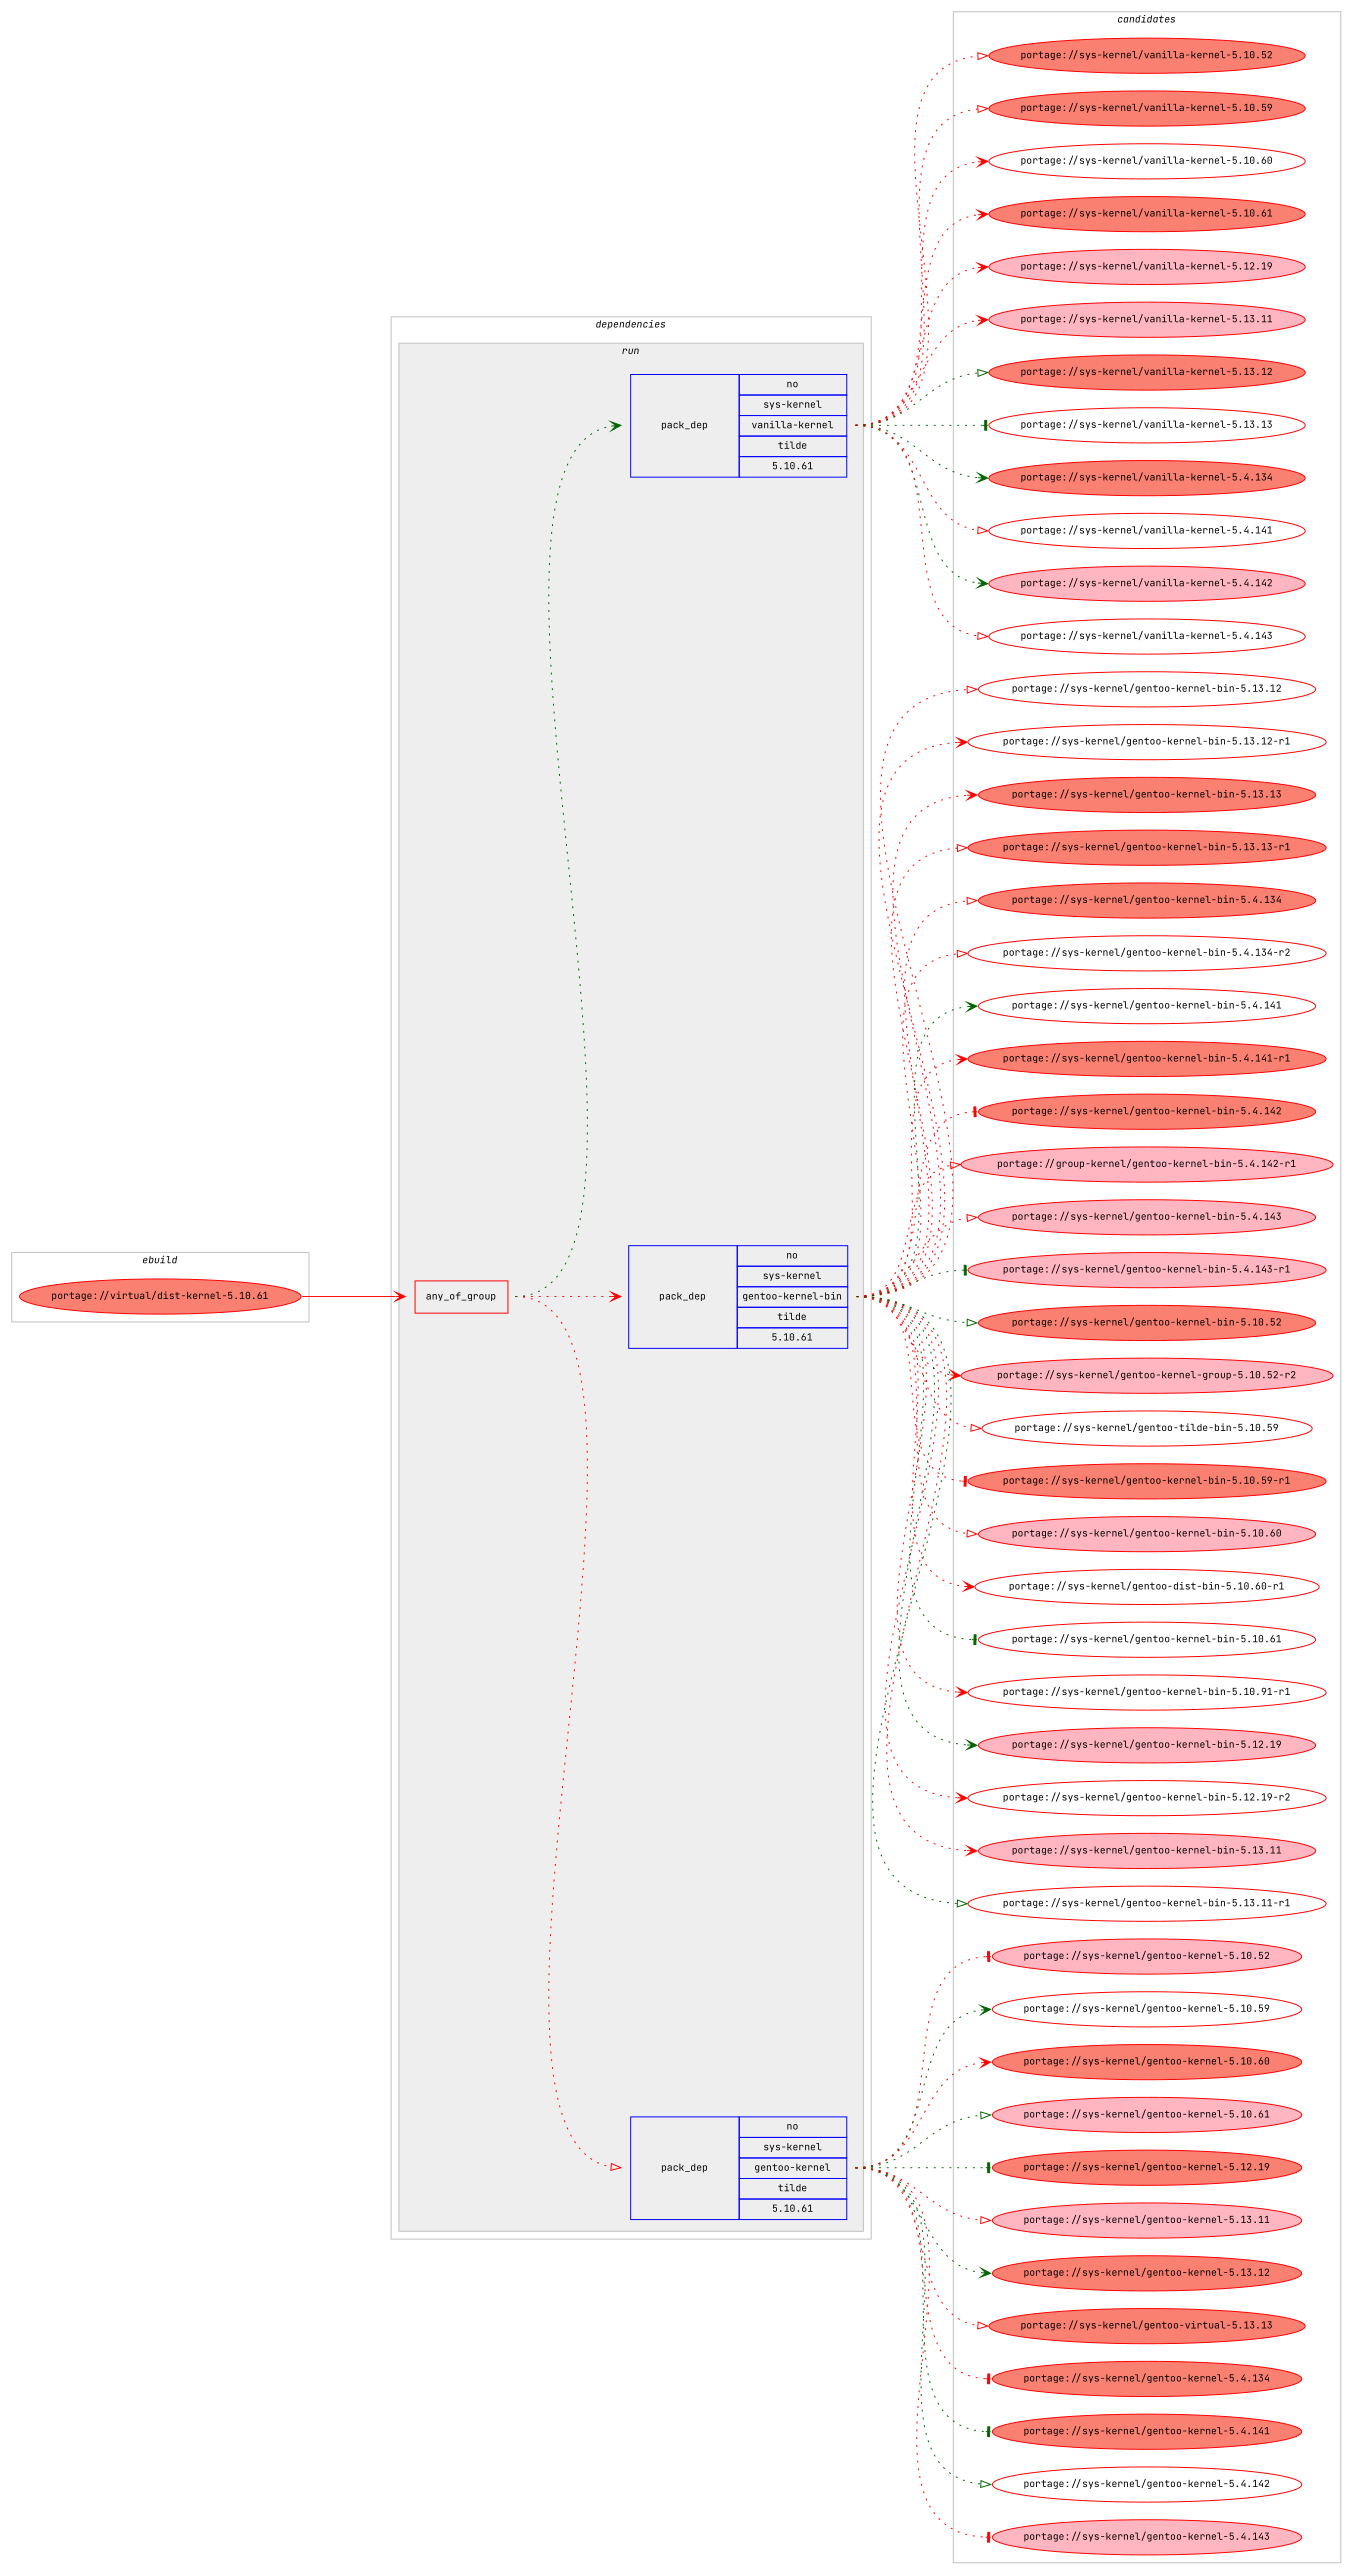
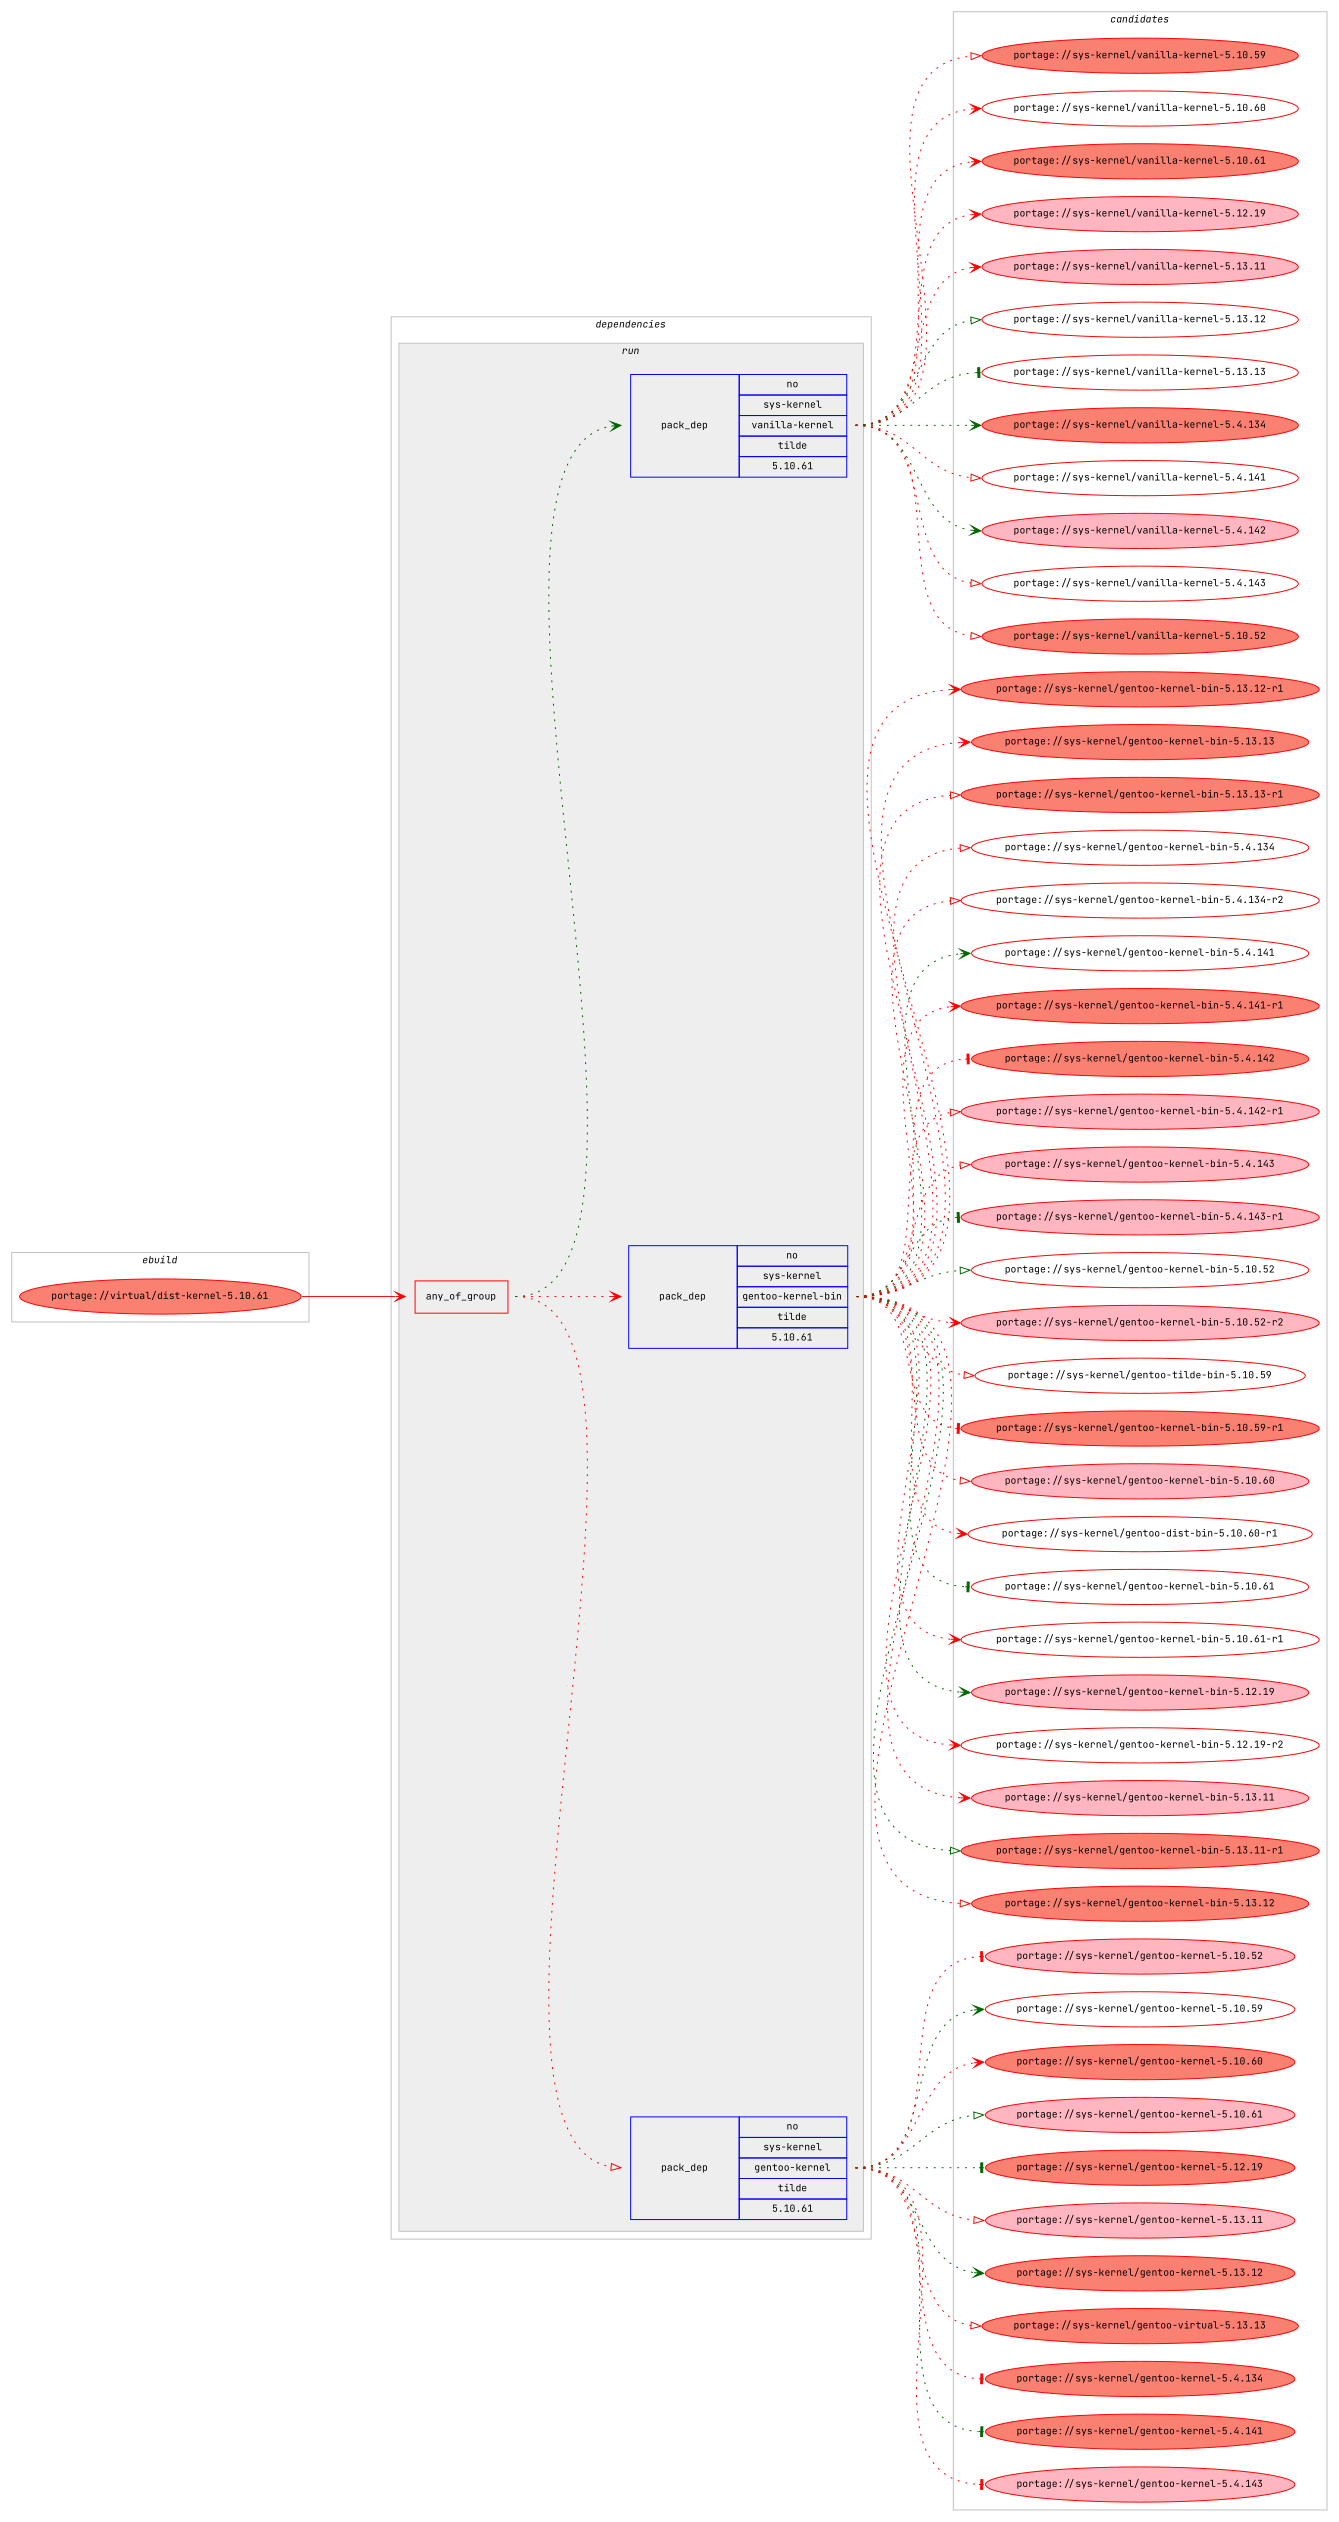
node "portage://sys-kernel/vanilla-kernel-5.13.12": fillcolor salmon -> white
node "portage://sys-kernel/gentoo-kernel-bin-5.13.12": fillcolor white -> salmon
node "portage://sys-kernel/gentoo-kernel-bin-5.13.12-r1": fillcolor white -> salmon
node "portage://sys-kernel/gentoo-kernel-bin-5.4.134": fillcolor salmon -> white
node "portage://group-kernel/gentoo-kernel-bin-5.4.142-r1": label "portage://group-kernel/gentoo-kernel-bin-5.4.142-r1" -> "portage://sys-kernel/gentoo-kernel-bin-5.4.142-r1"
node "portage://sys-kernel/gentoo-kernel-bin-5.10.52": fillcolor salmon -> white
node "portage://sys-kernel/gentoo-kernel-group-5.10.52-r2": label "portage://sys-kernel/gentoo-kernel-group-5.10.52-r2" -> "portage://sys-kernel/gentoo-kernel-bin-5.10.52-r2"
node "portage://sys-kernel/gentoo-kernel-bin-5.10.91-r1": label "portage://sys-kernel/gentoo-kernel-bin-5.10.91-r1" -> "portage://sys-kernel/gentoo-kernel-bin-5.10.61-r1"
node "portage://sys-kernel/gentoo-kernel-bin-5.13.11-r1": fillcolor white -> salmon
node "portage://sys-kernel/gentoo-kernel-5.4.142": removed
